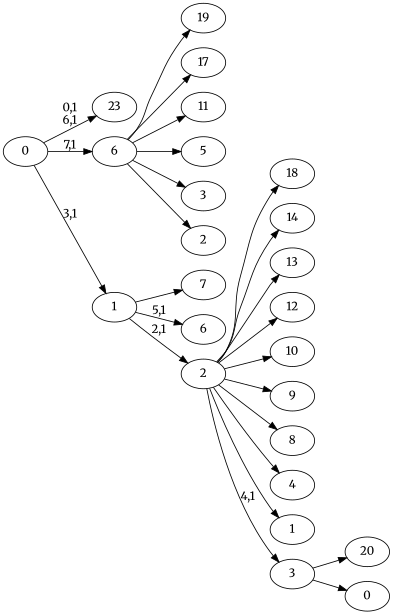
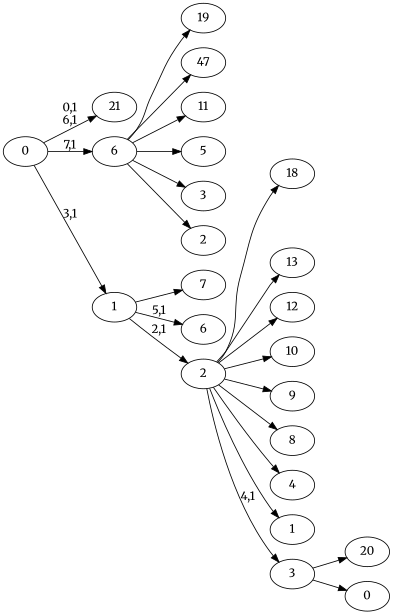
node "17": label "17" -> "47"
node "23": label "23" -> "21"
node "14": removed
